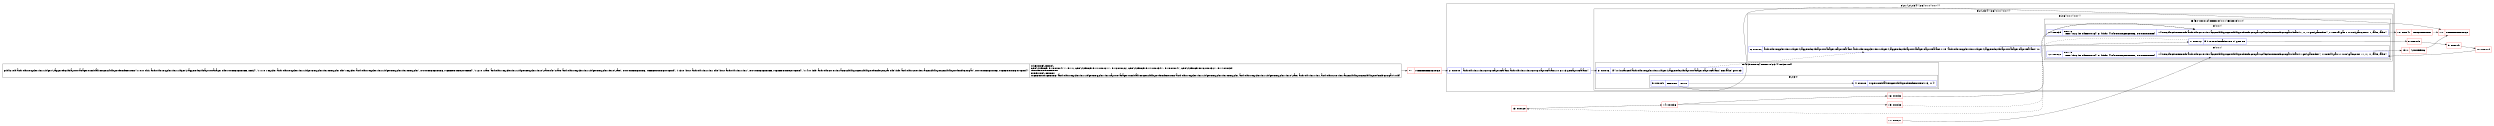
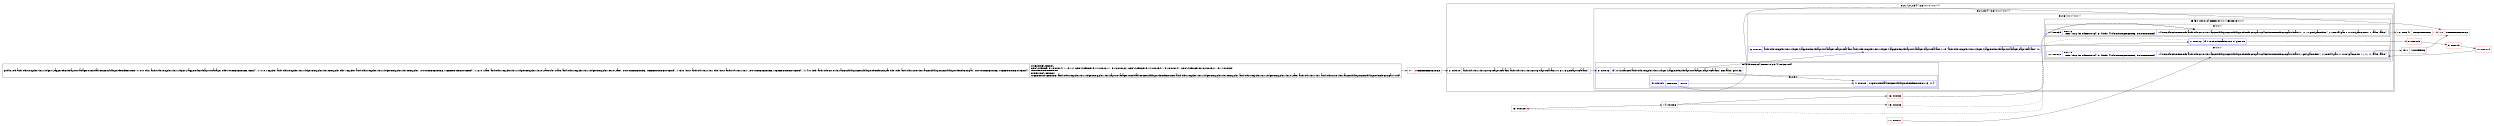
edge "3: 0x0006" -> "6: 0x000c": style dashed -> solid
edge "3: 0x0006" -> "4: 0x0008": added
